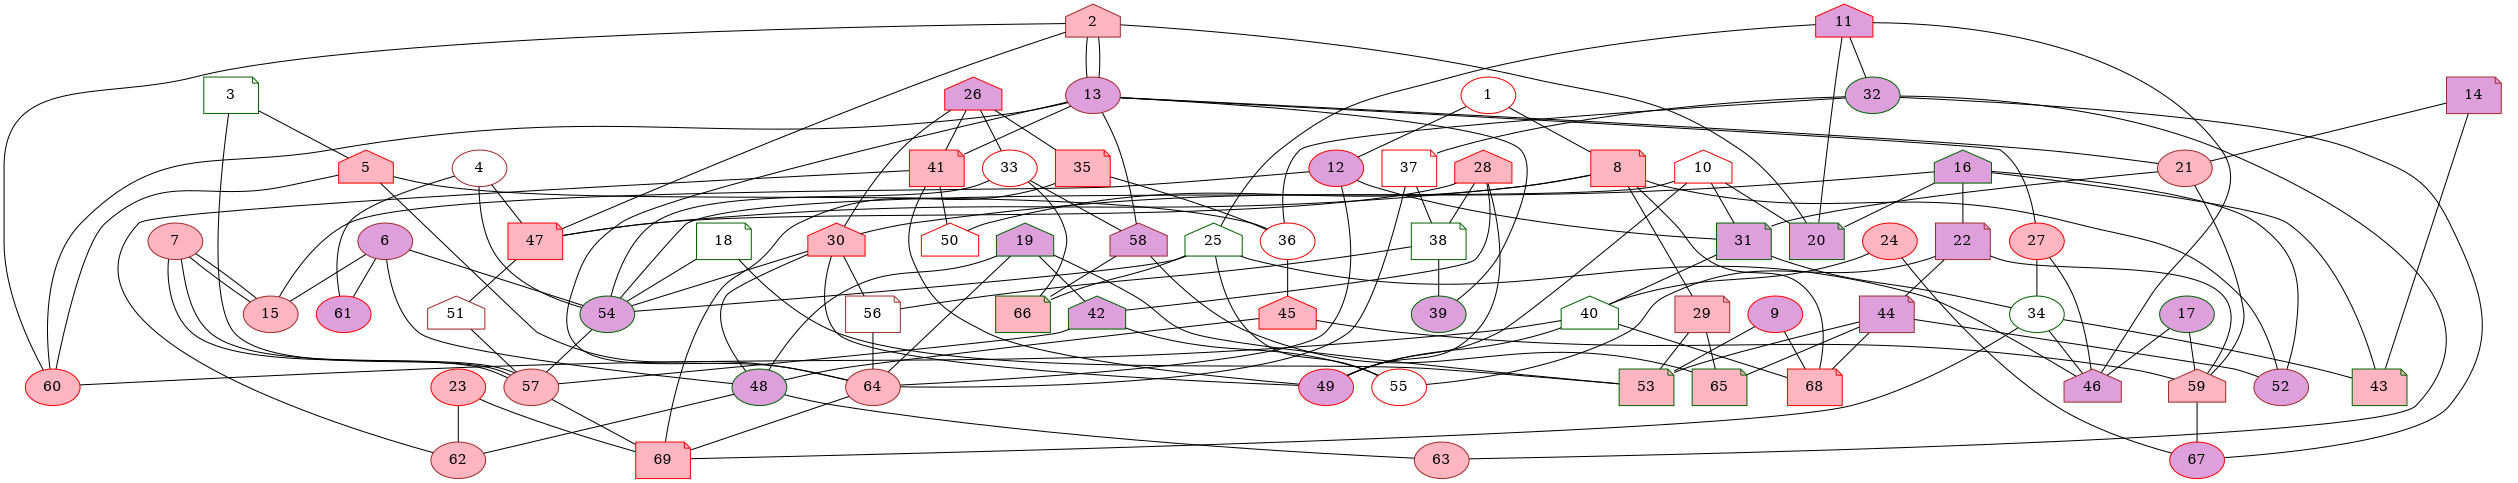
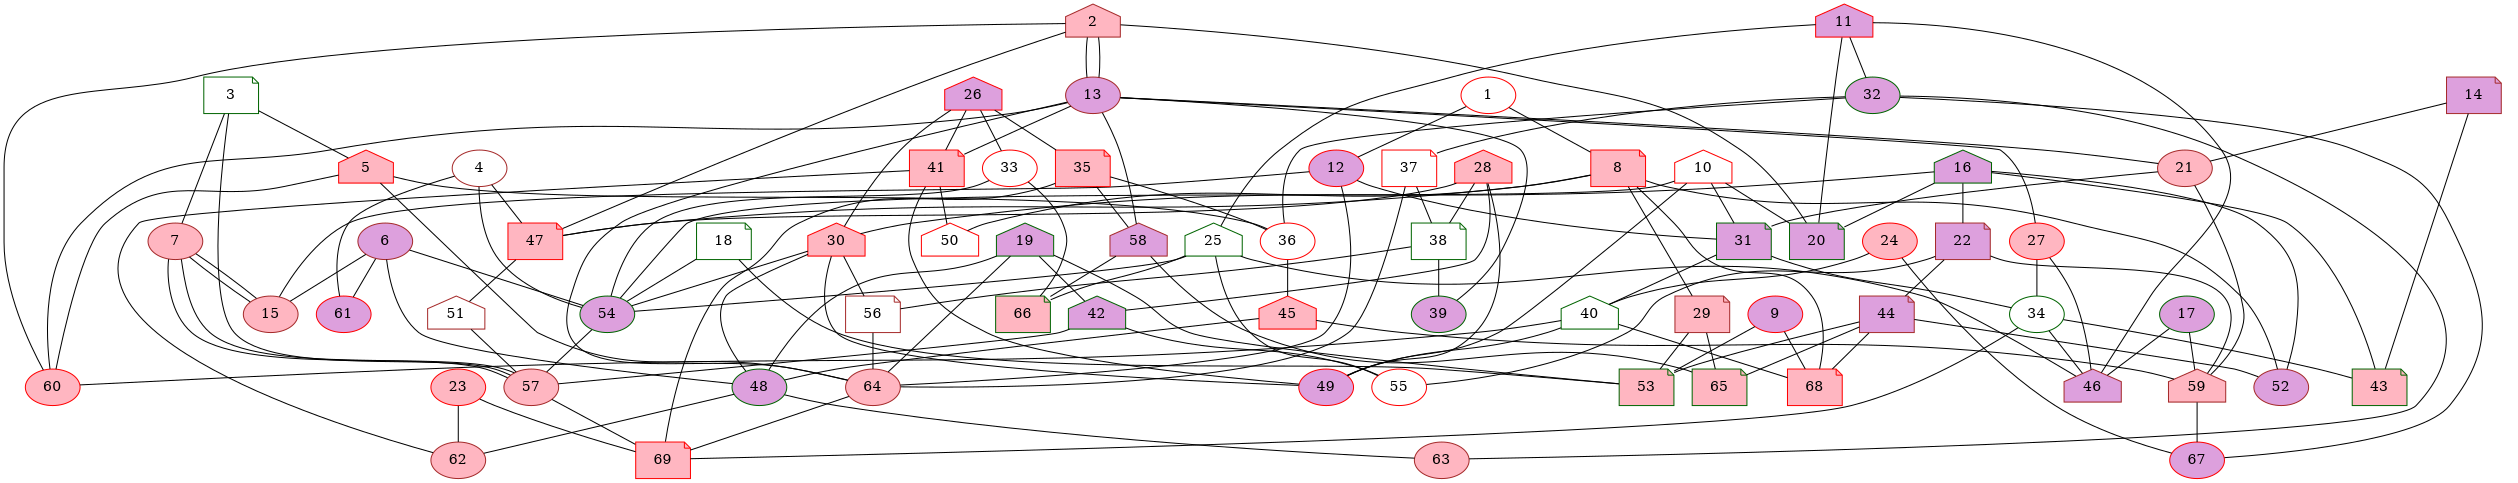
edge "3" -- "7": added
edge "33" -- "58": now "35" -- "58"
